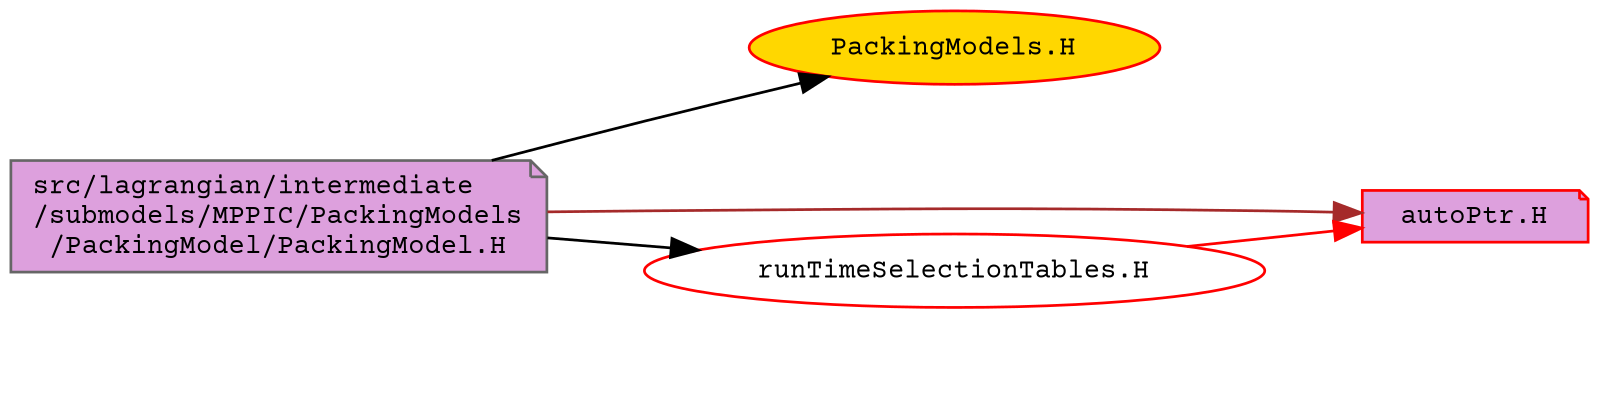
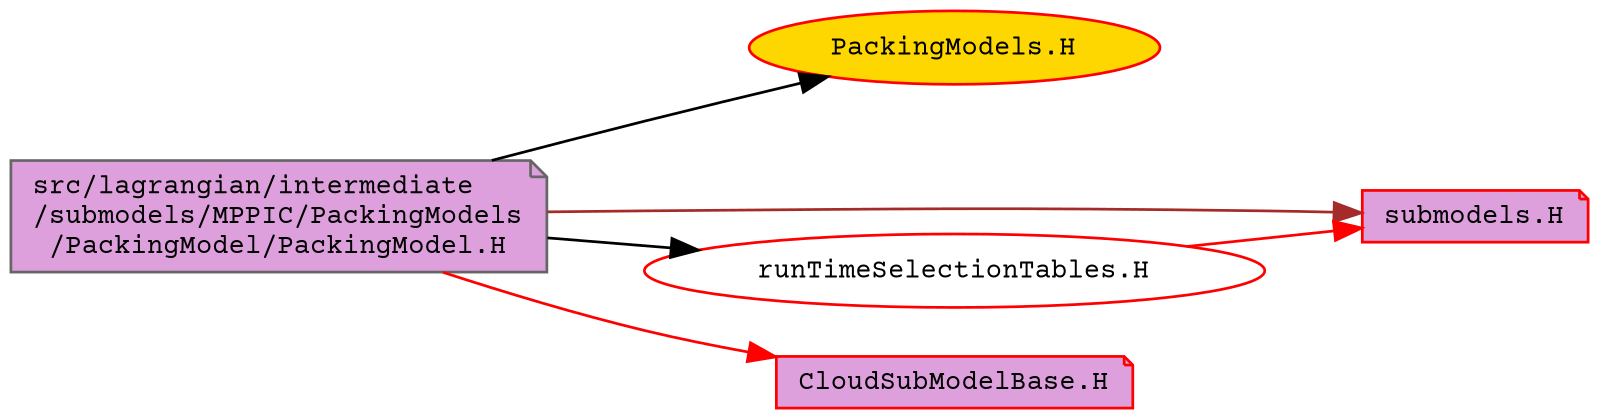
node "autoPtr.H": label "autoPtr.H" -> "submodels.H"
node "CloudSubModelBase.H": added
